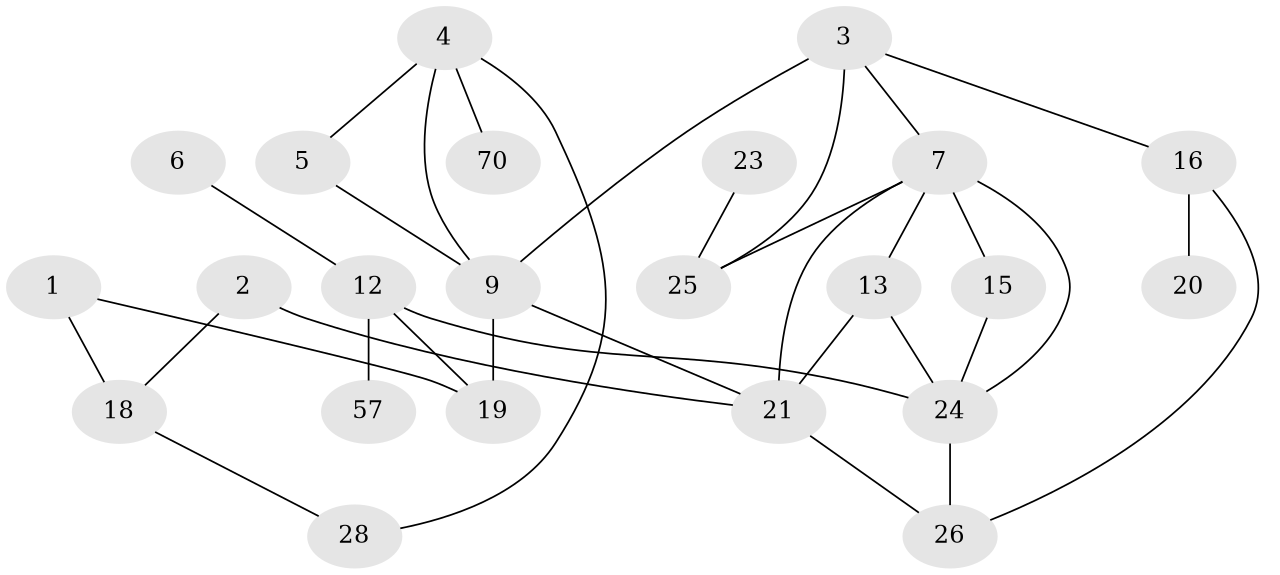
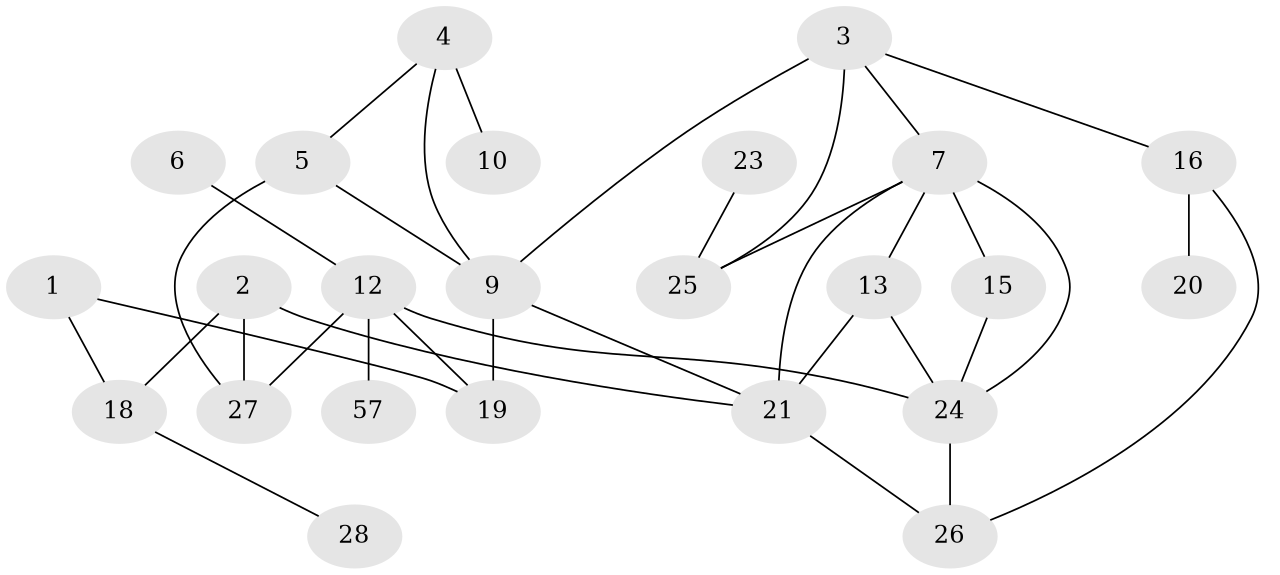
node "70": label "70" -> "10"
edge "4" -- "28": removed
node "27": added
